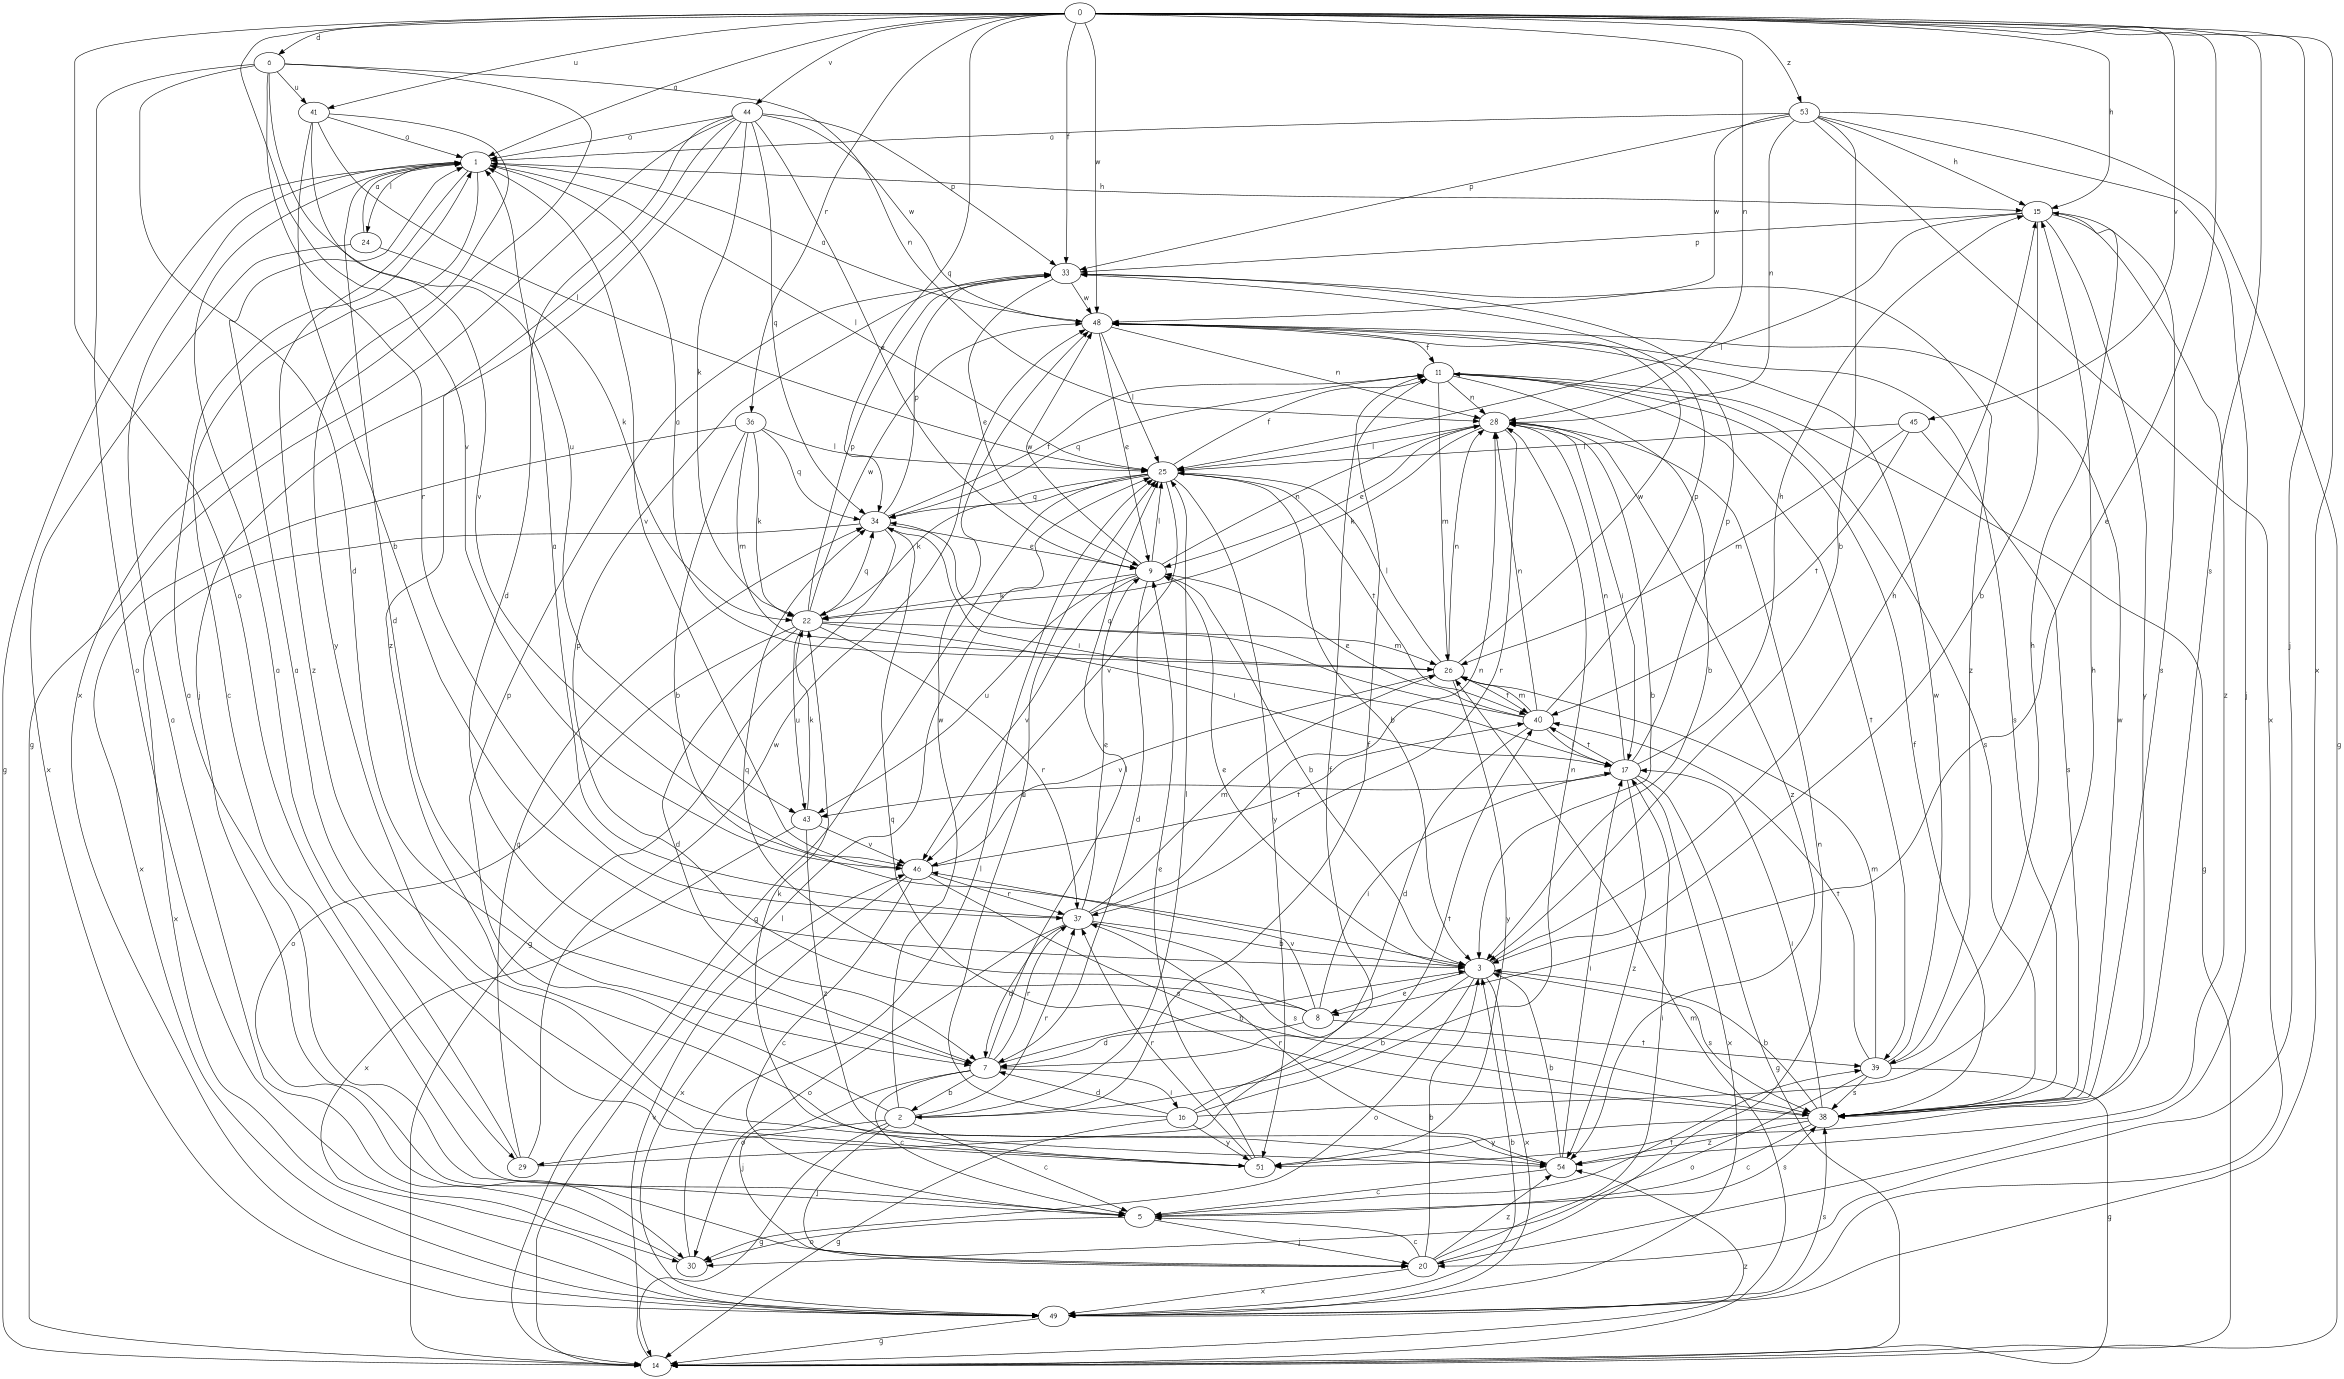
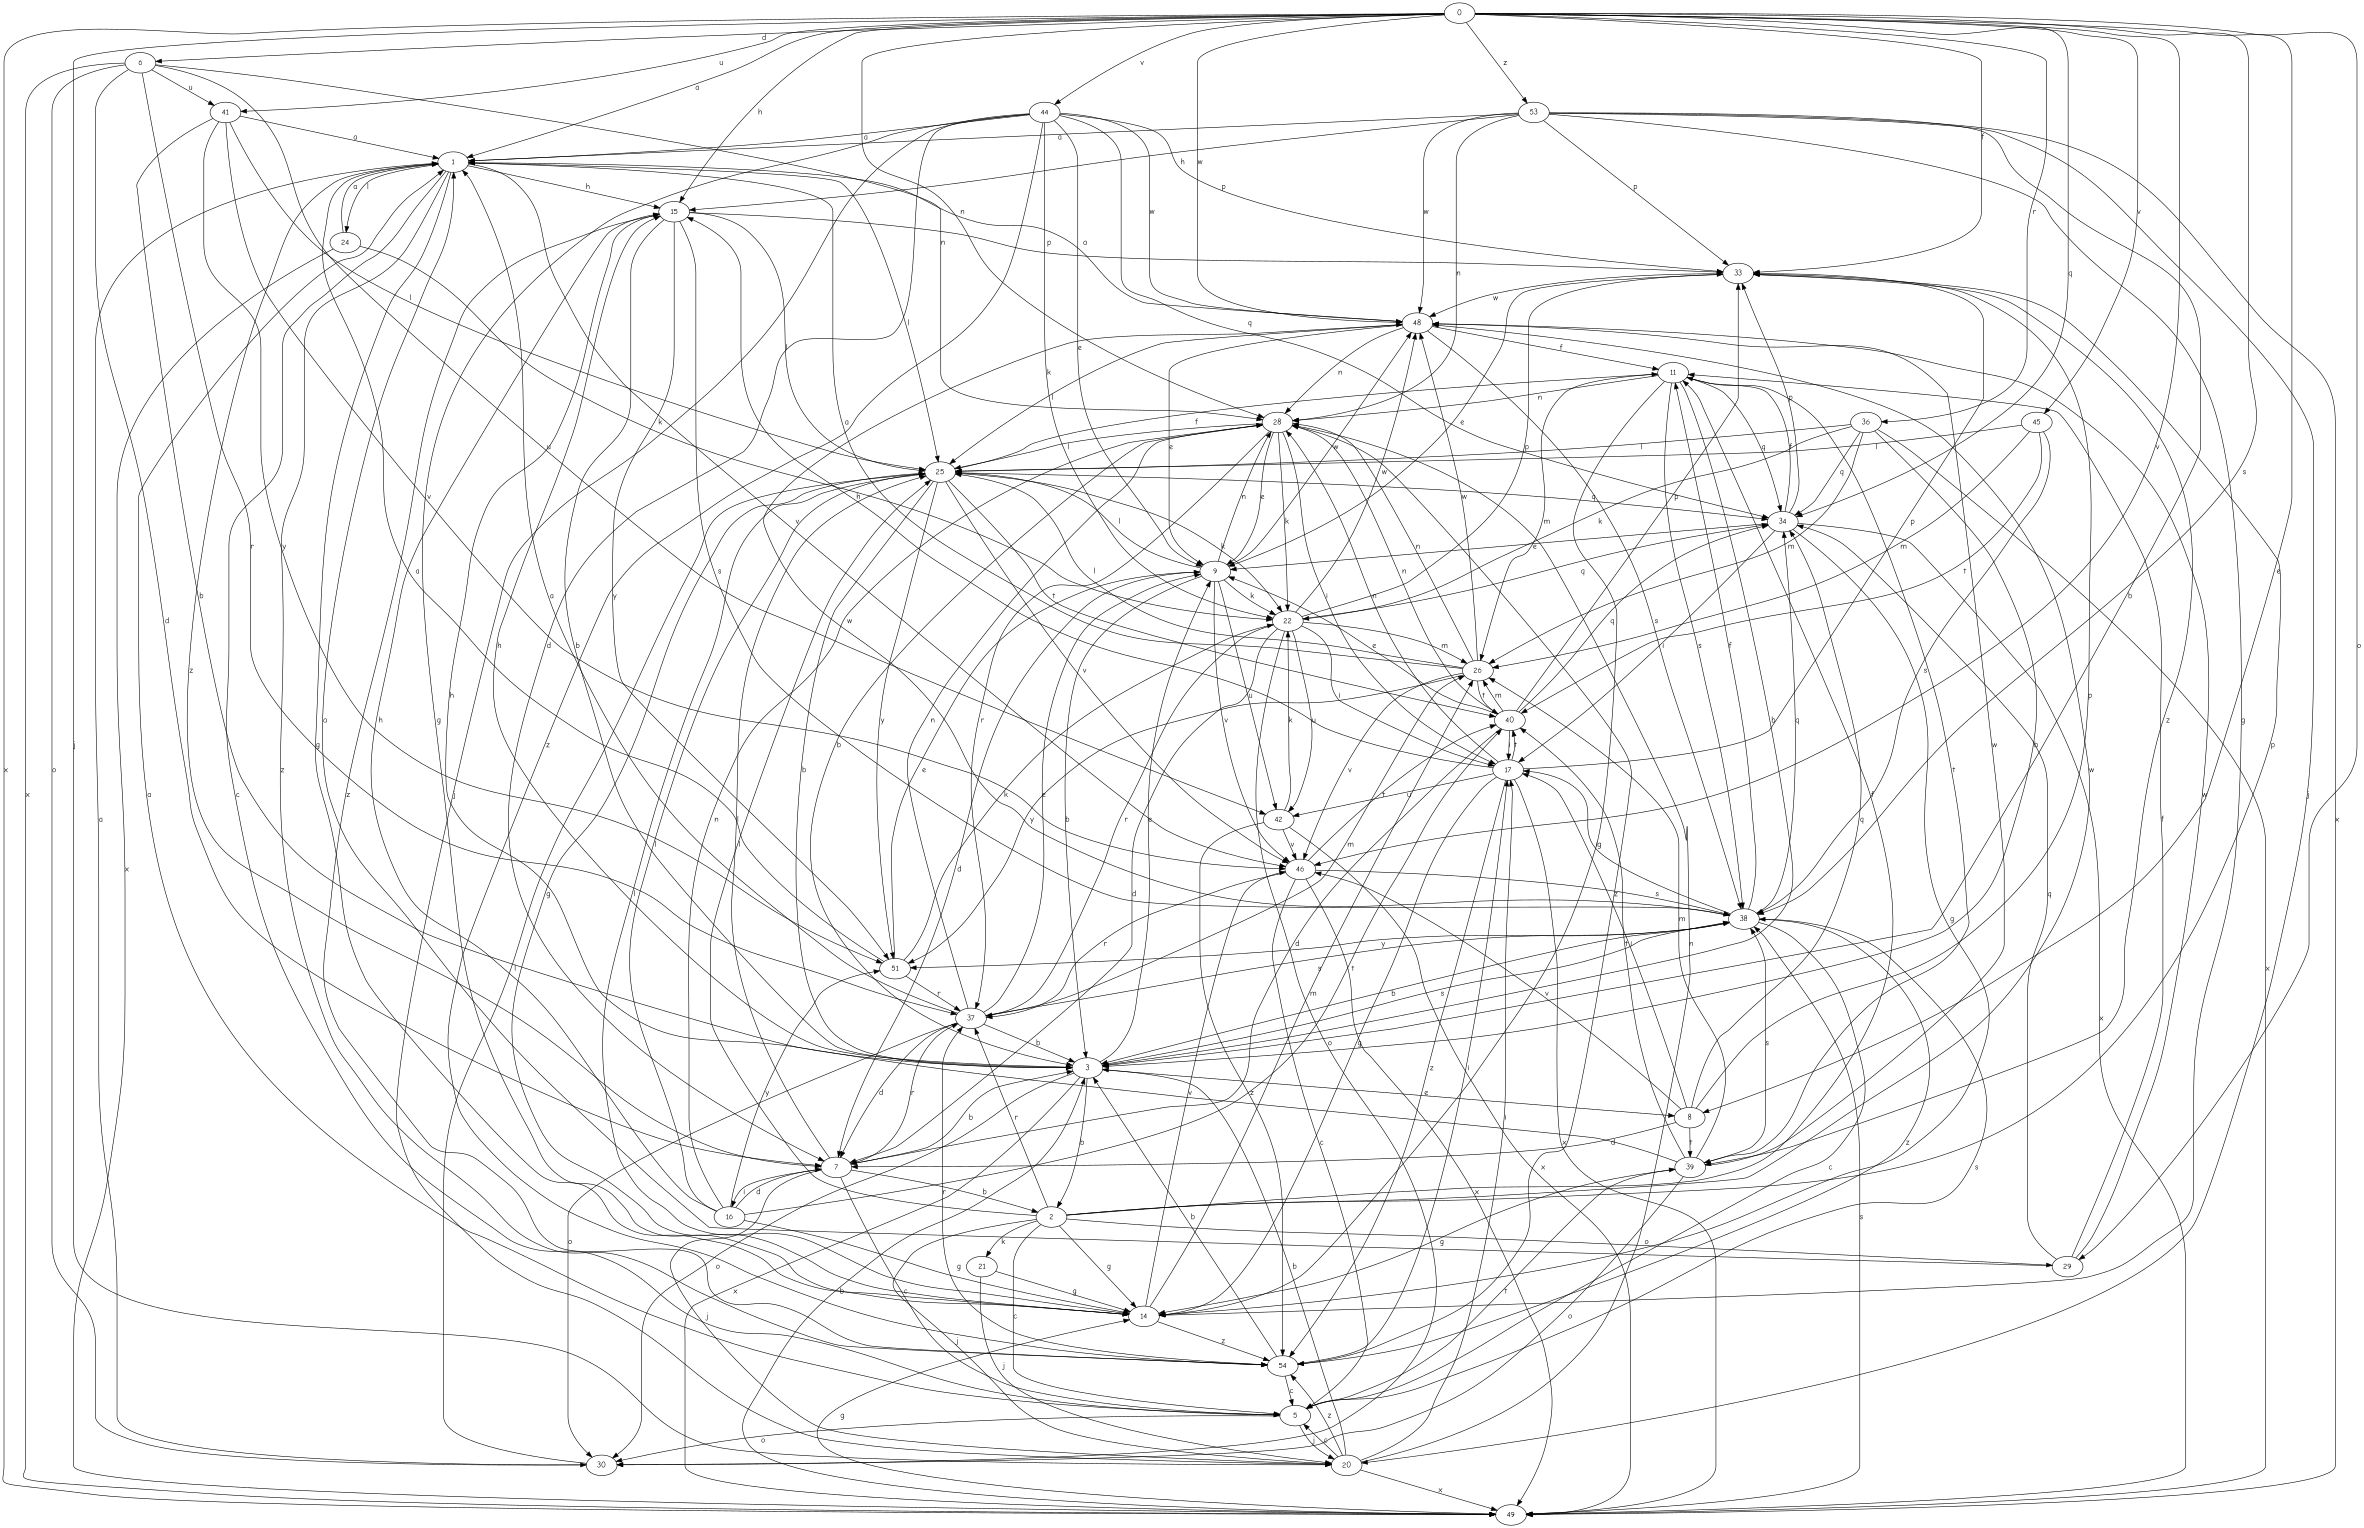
edge "46" -> "1": reversed
edge "1" -> "7": label "d" -> "z"
node "43": label "43" -> "42"
node "21": added
